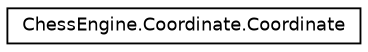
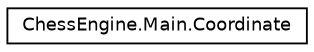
node "ChessEngine.Coordinate.Coordinate": label "ChessEngine.Coordinate.Coordinate" -> "ChessEngine.Main.Coordinate"
